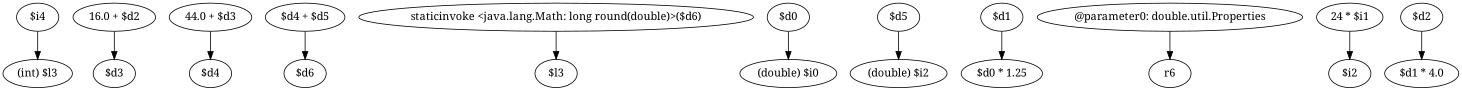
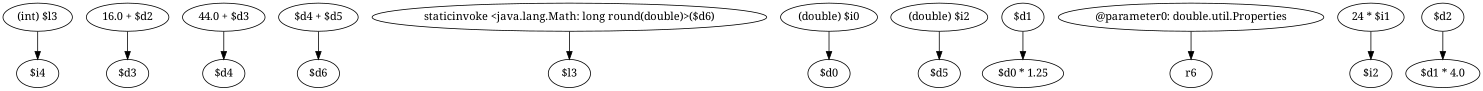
edge "$i4" -> "(int) $l3": reversed
edge "$d0" -> "(double) $i0": reversed
edge "$d5" -> "(double) $i2": reversed
